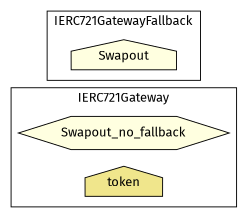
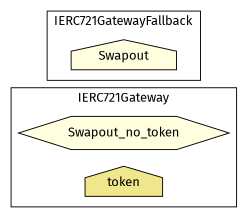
node "Swapout_no_fallback": label "Swapout_no_fallback" -> "Swapout_no_token"
